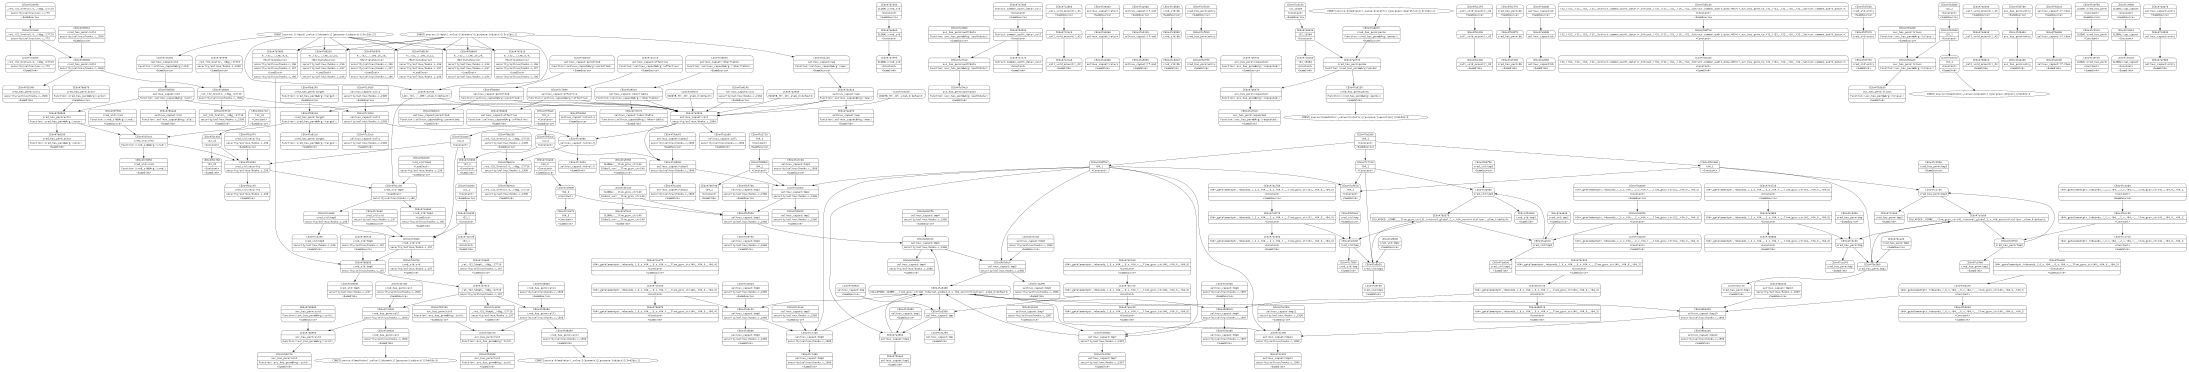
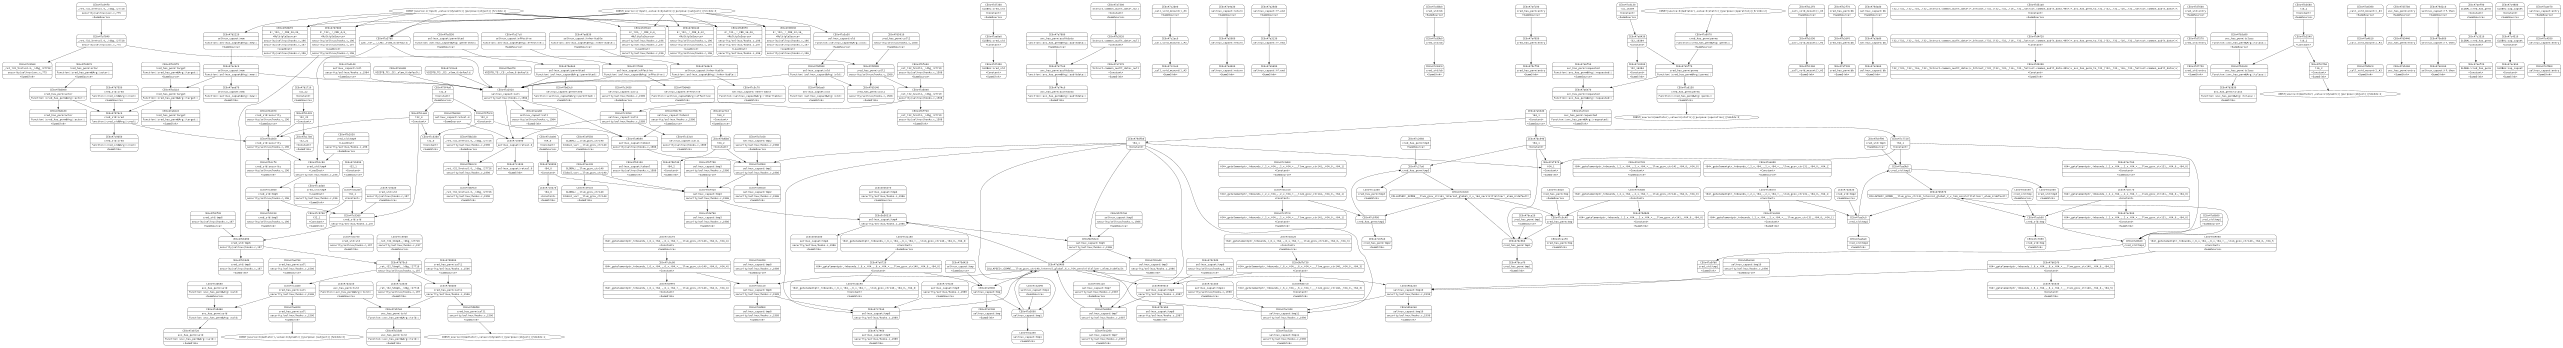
edge "CE0x479d580" -> "CE0x47bd000": now "CE0x479d580" -> "CE0x47d9140"
